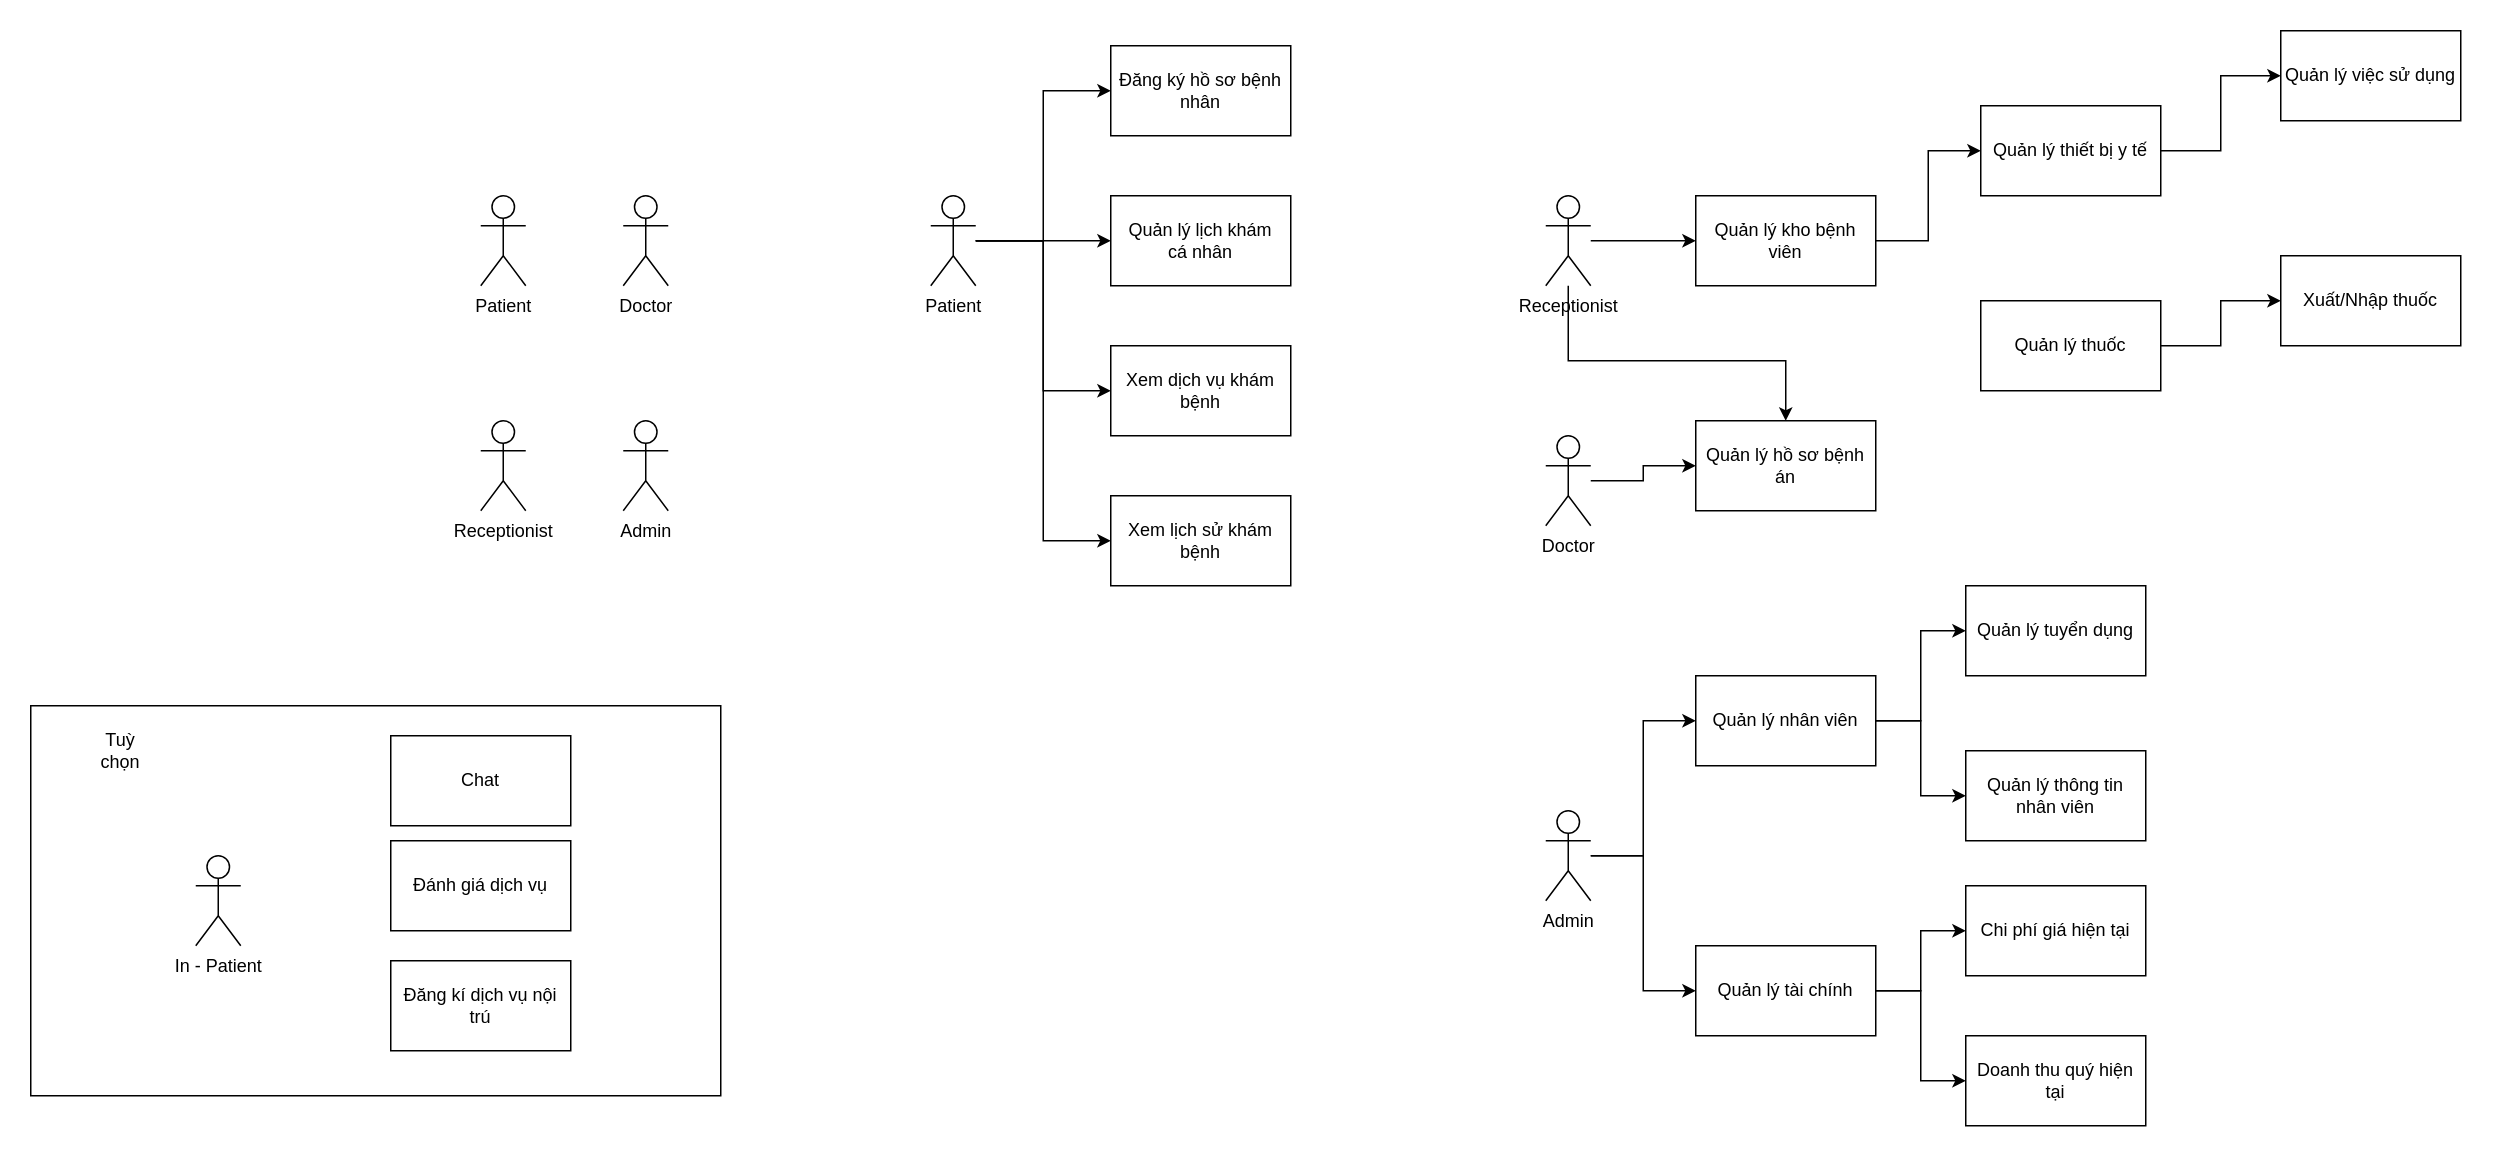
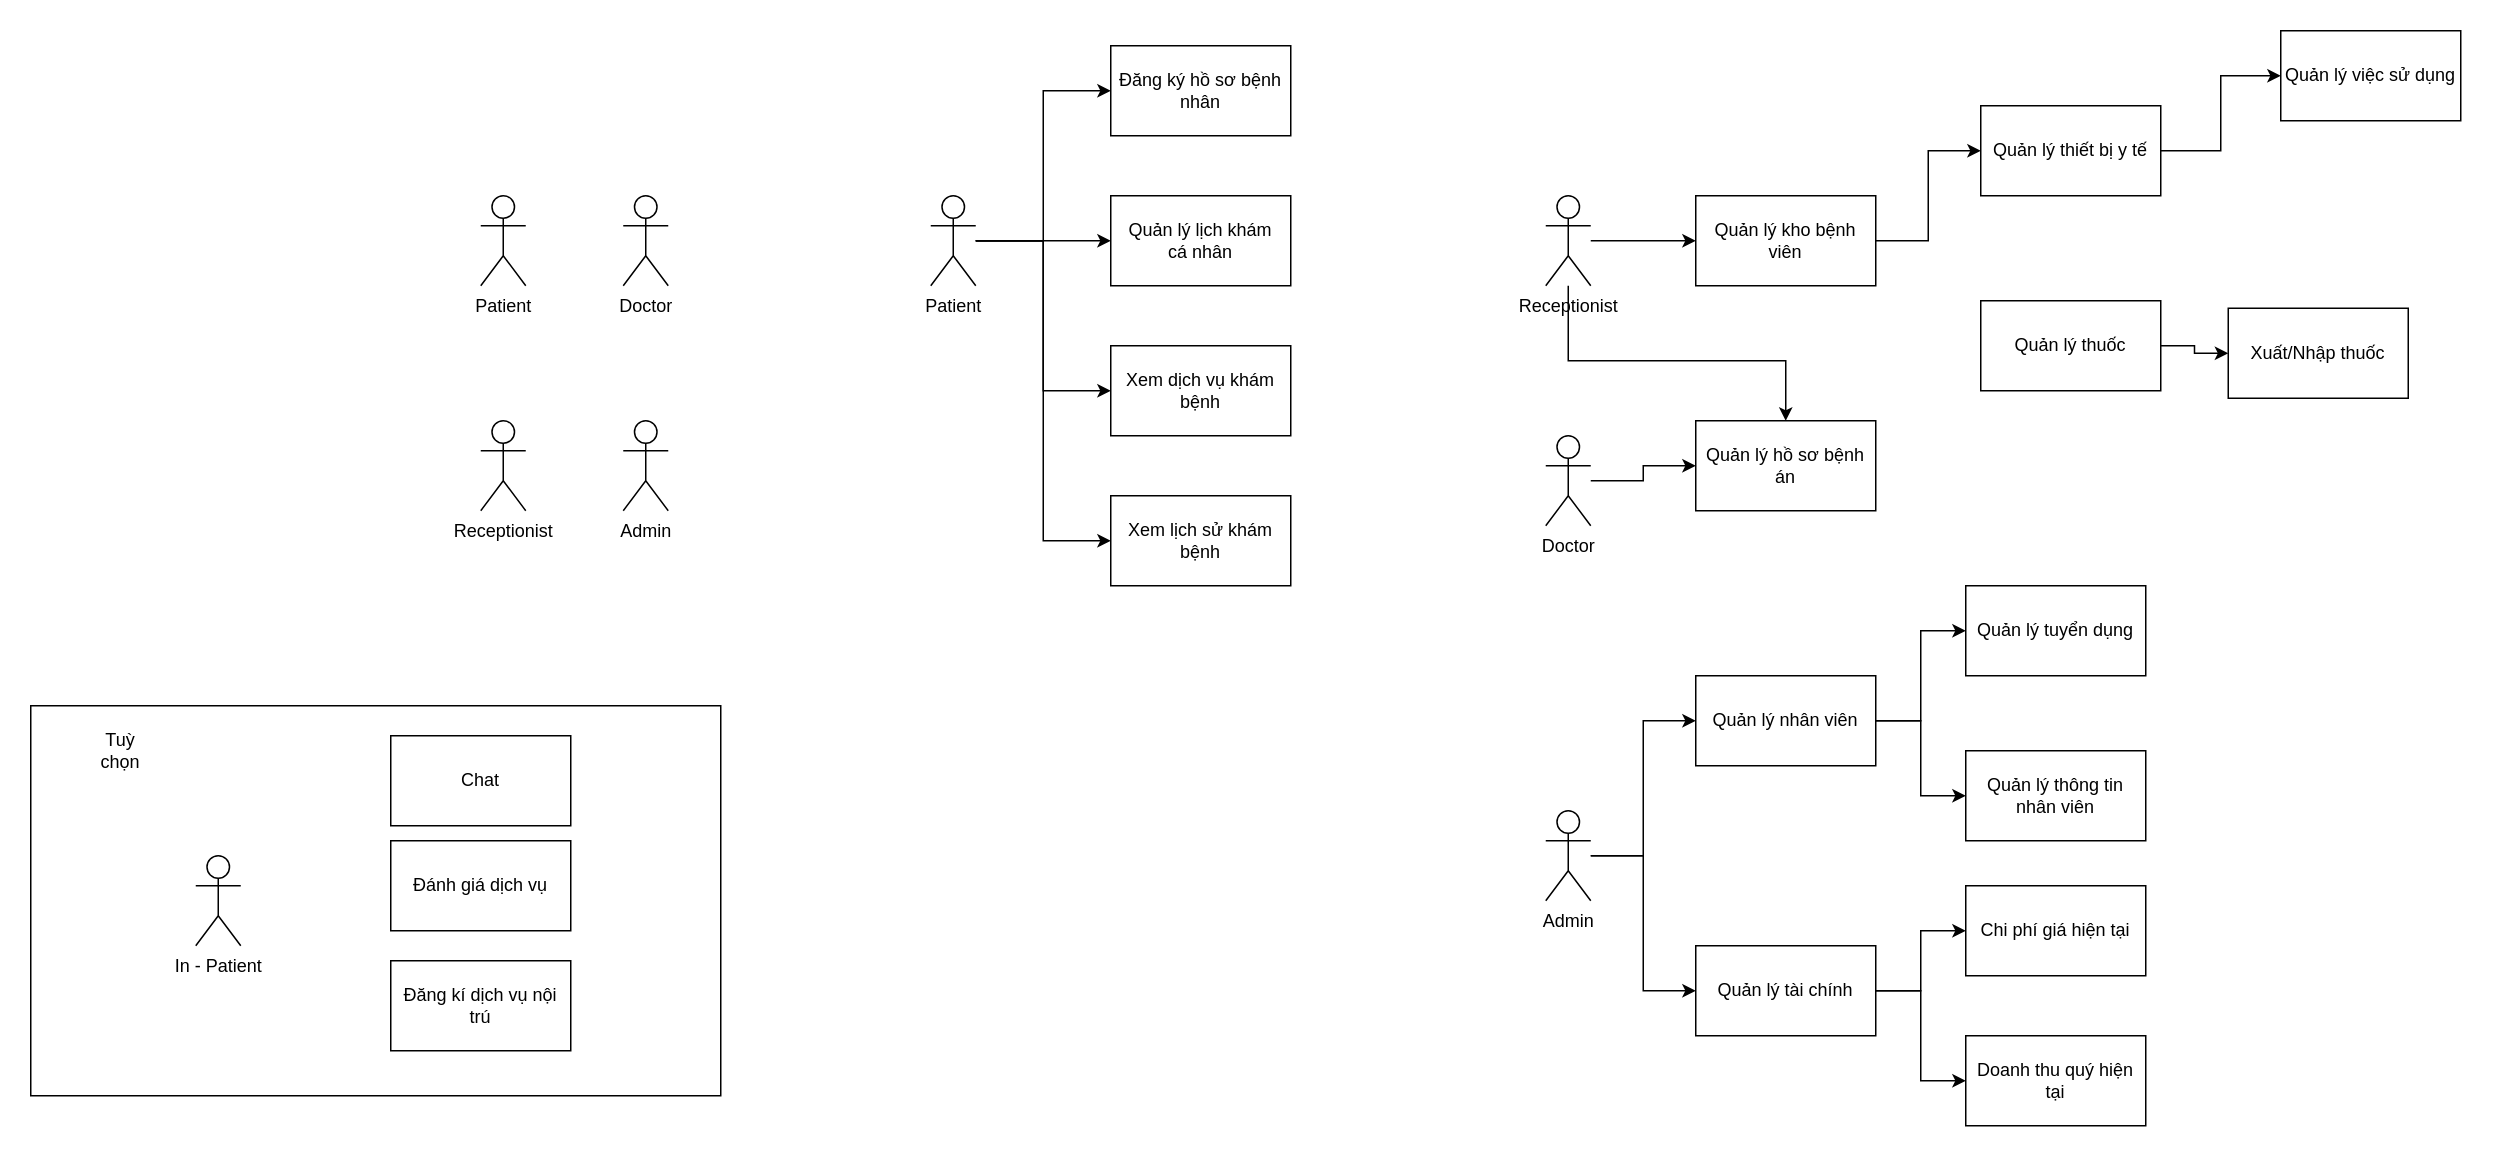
node "Xuất/Nhập thuốc": moved (2371, 301) -> (2318, 353)
